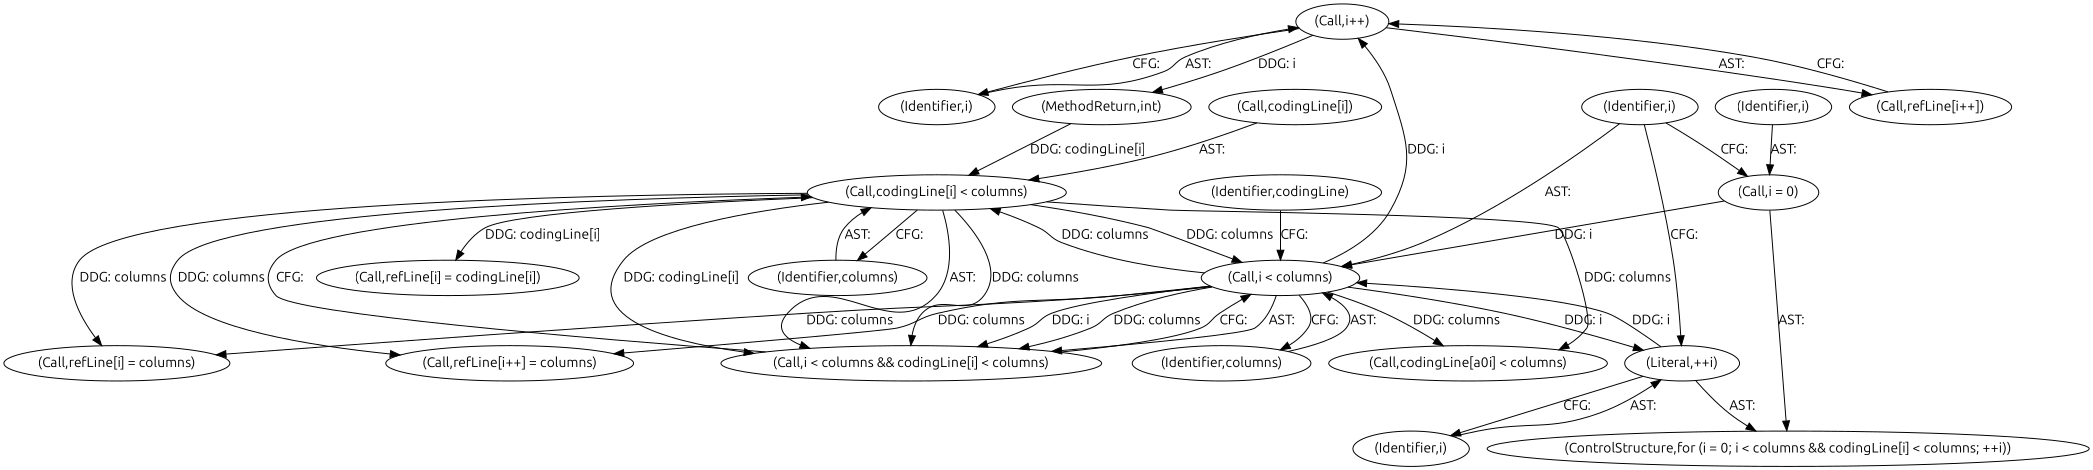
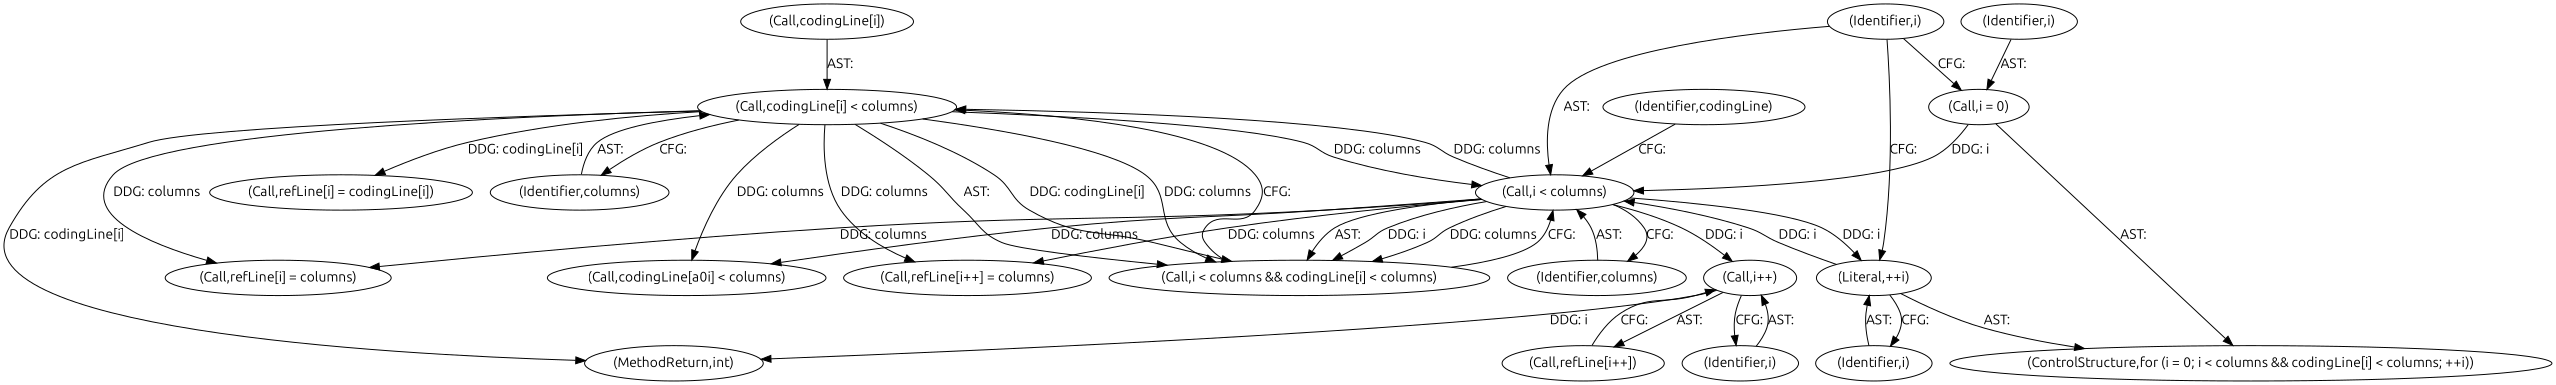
edge "(MethodReturn,int)" -> "(Call,codingLine[i] < columns)": reversed
